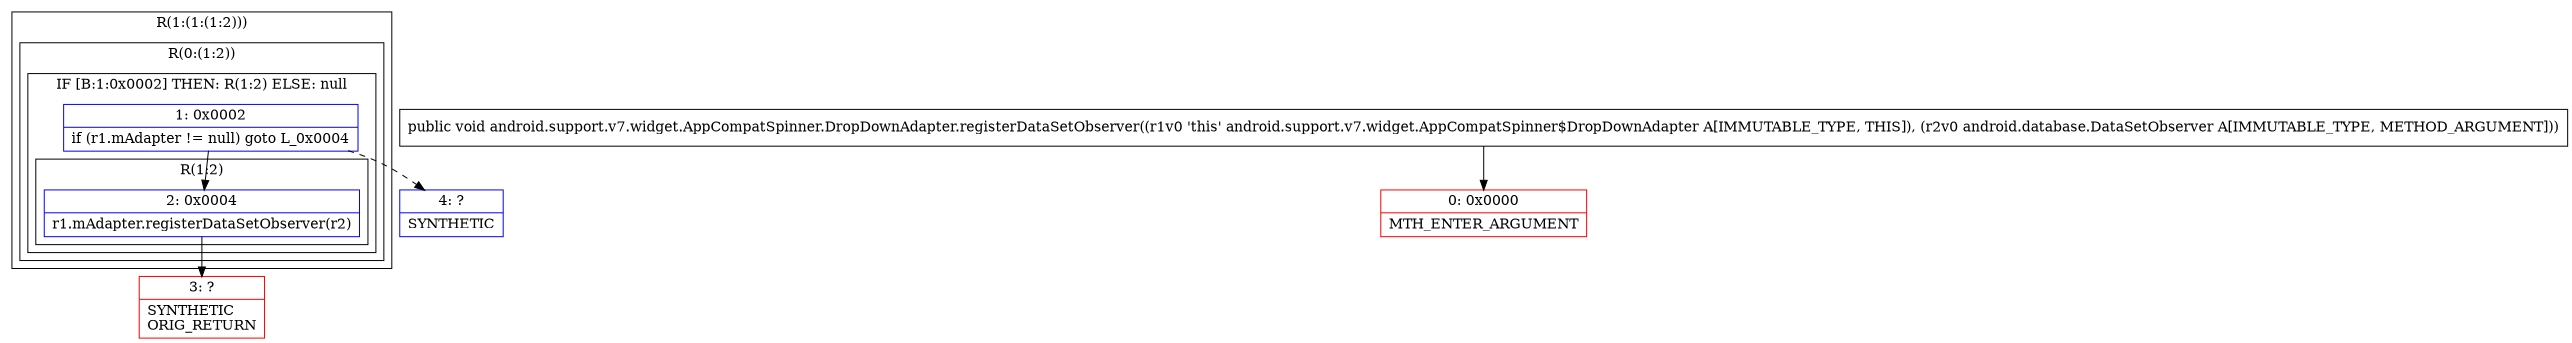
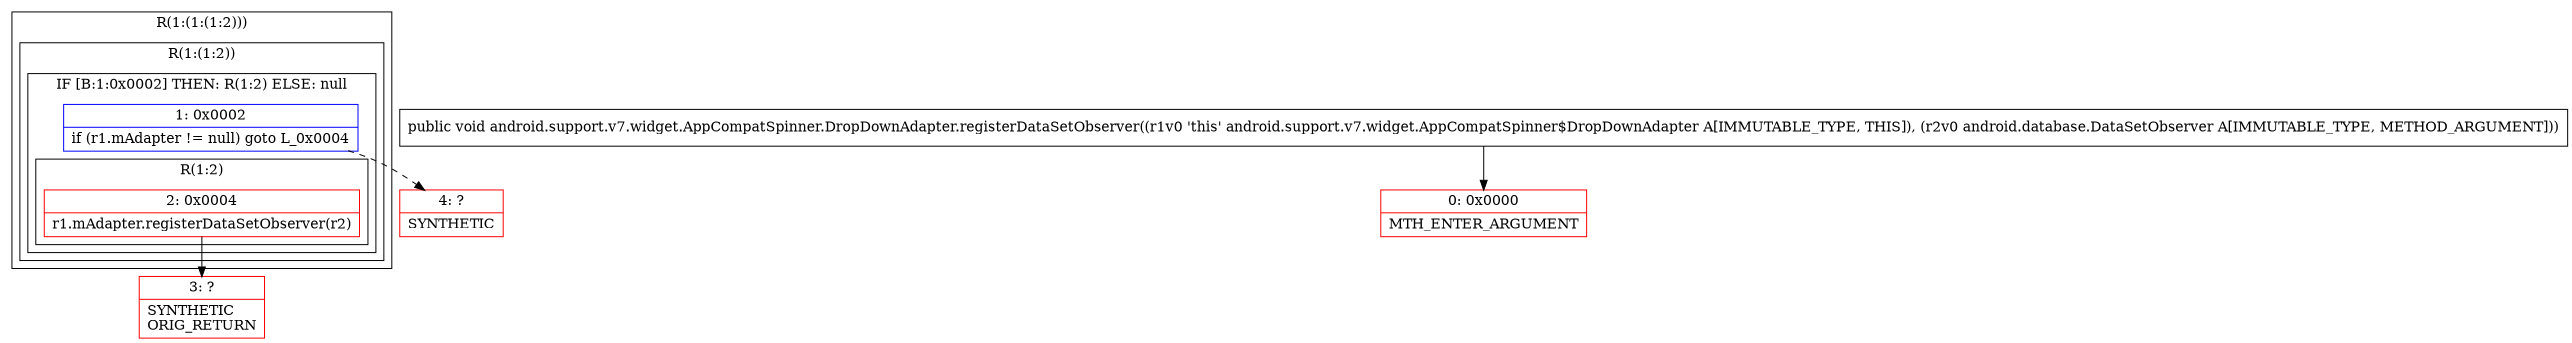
cluster "R(0:(1:2))": label "R(0:(1:2))" -> "R(1:(1:2))"
edge "1: 0x0002" -> "2: 0x0004": removed
node "2: 0x0004": color blue -> red
node "4: ?": color blue -> red
